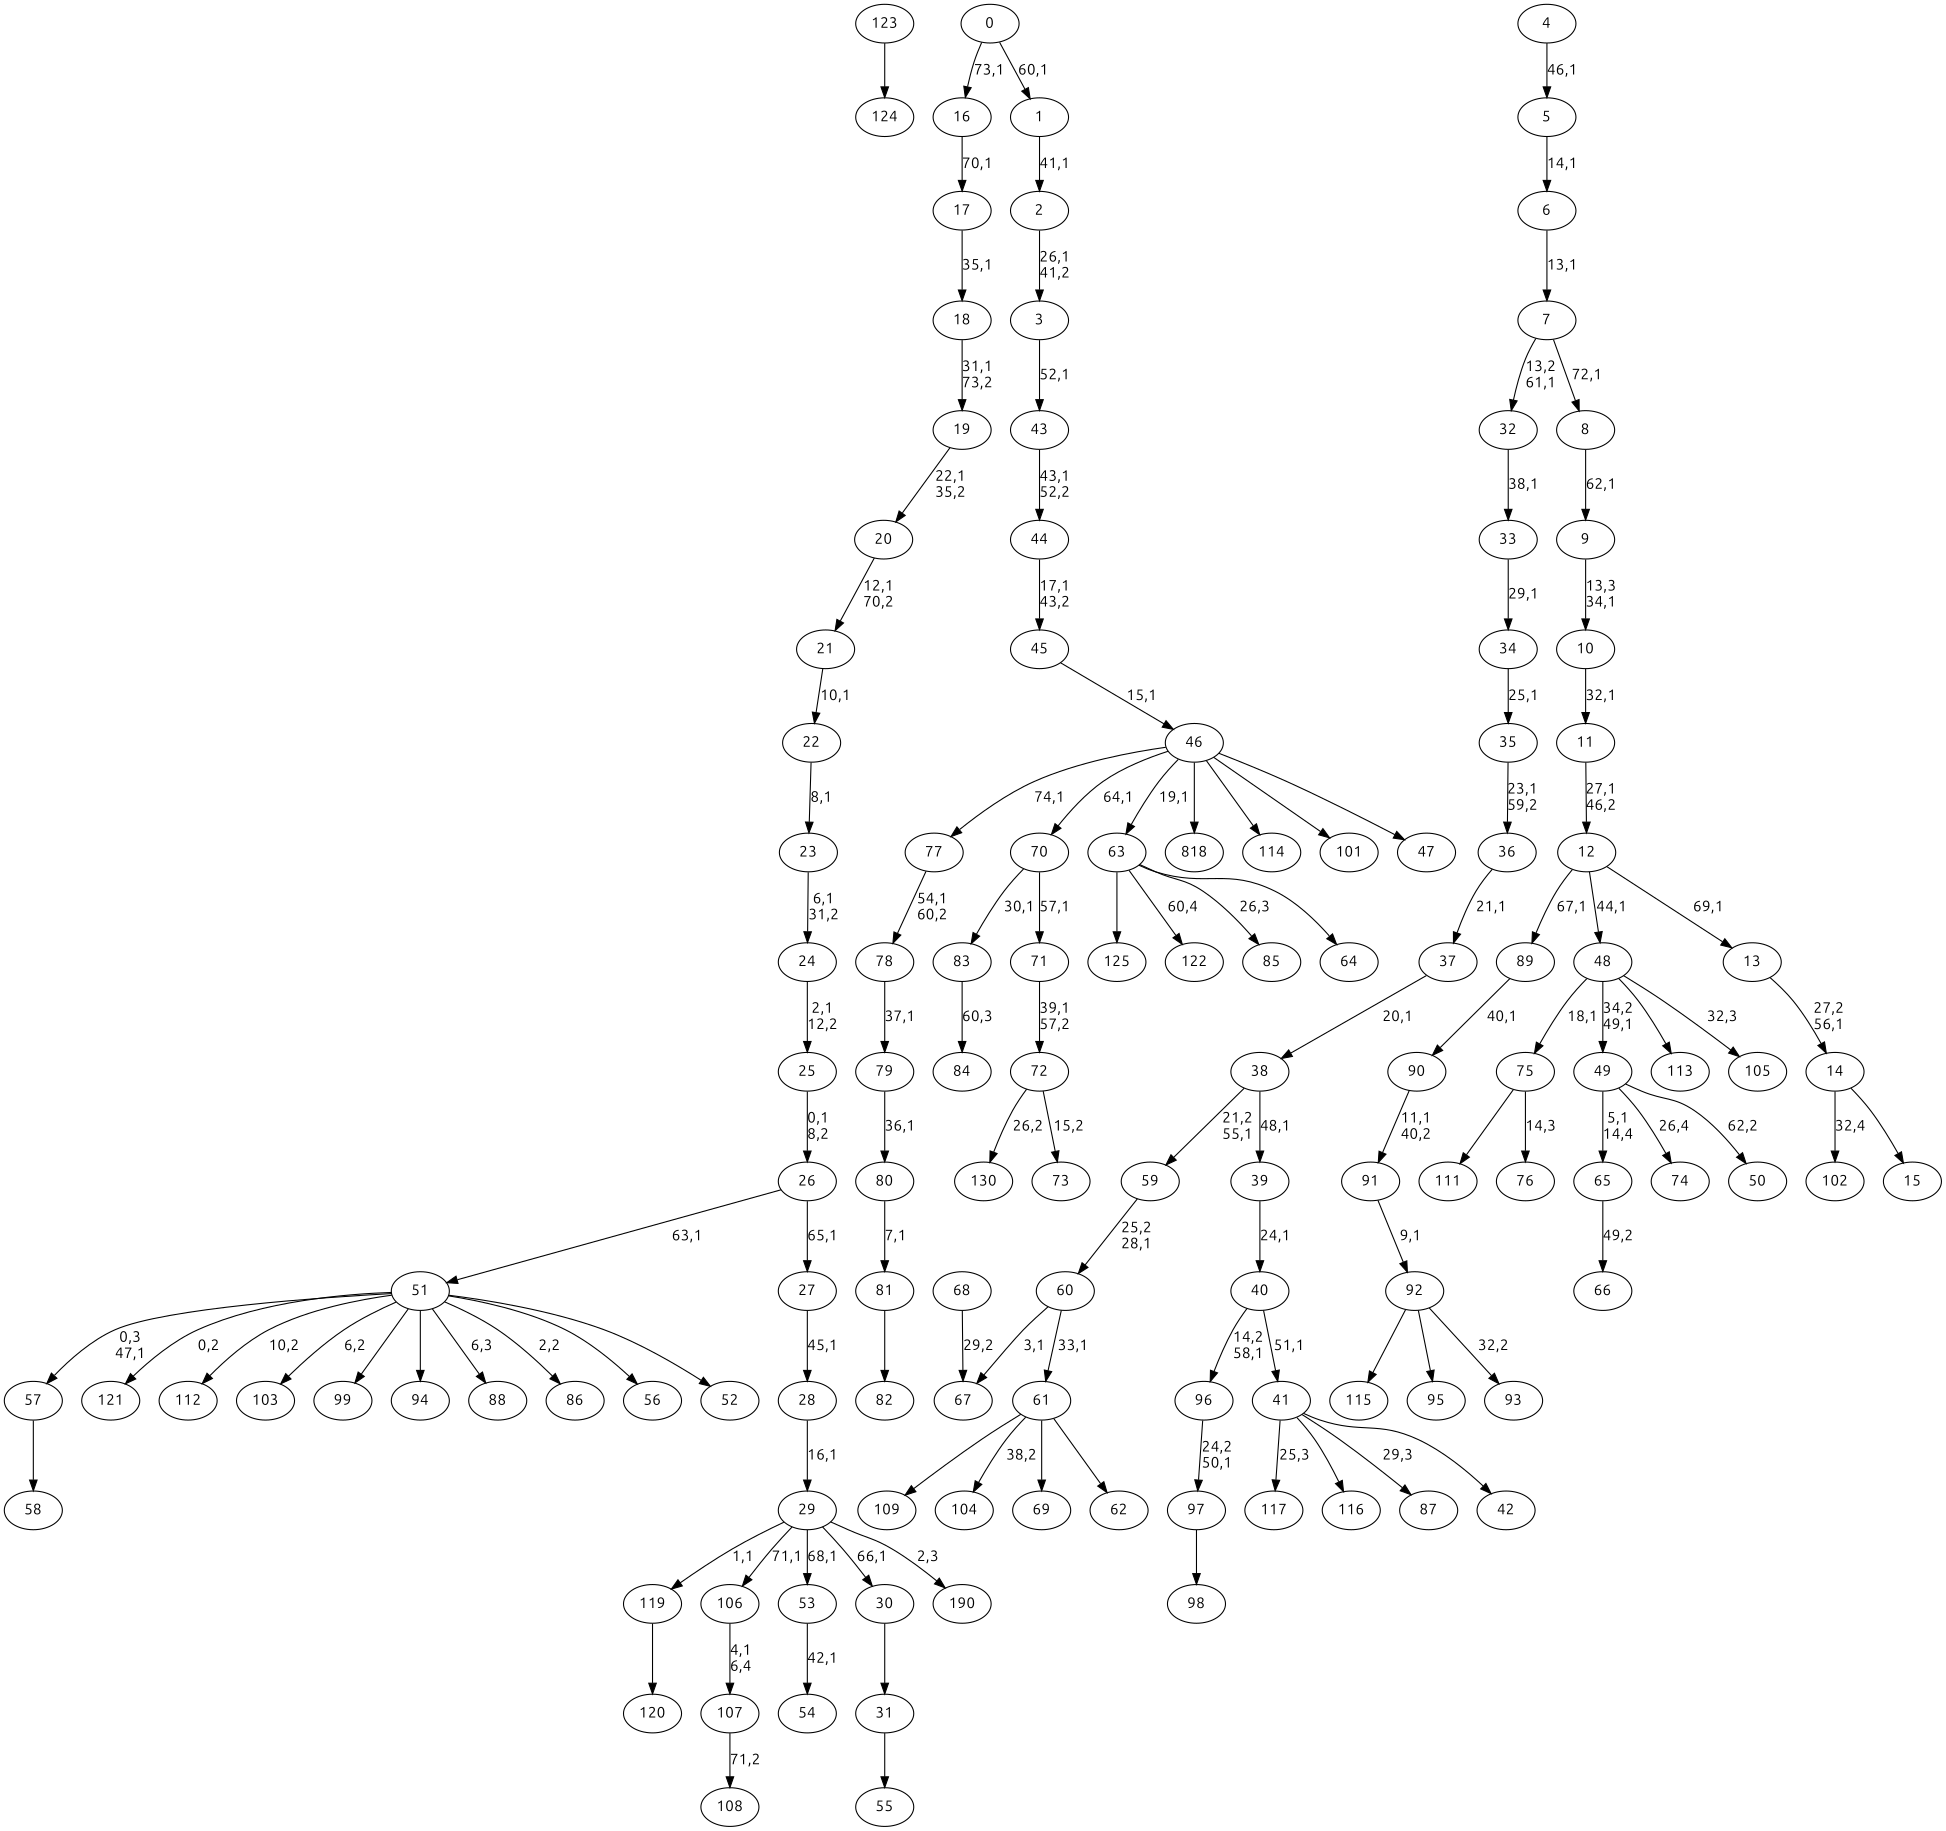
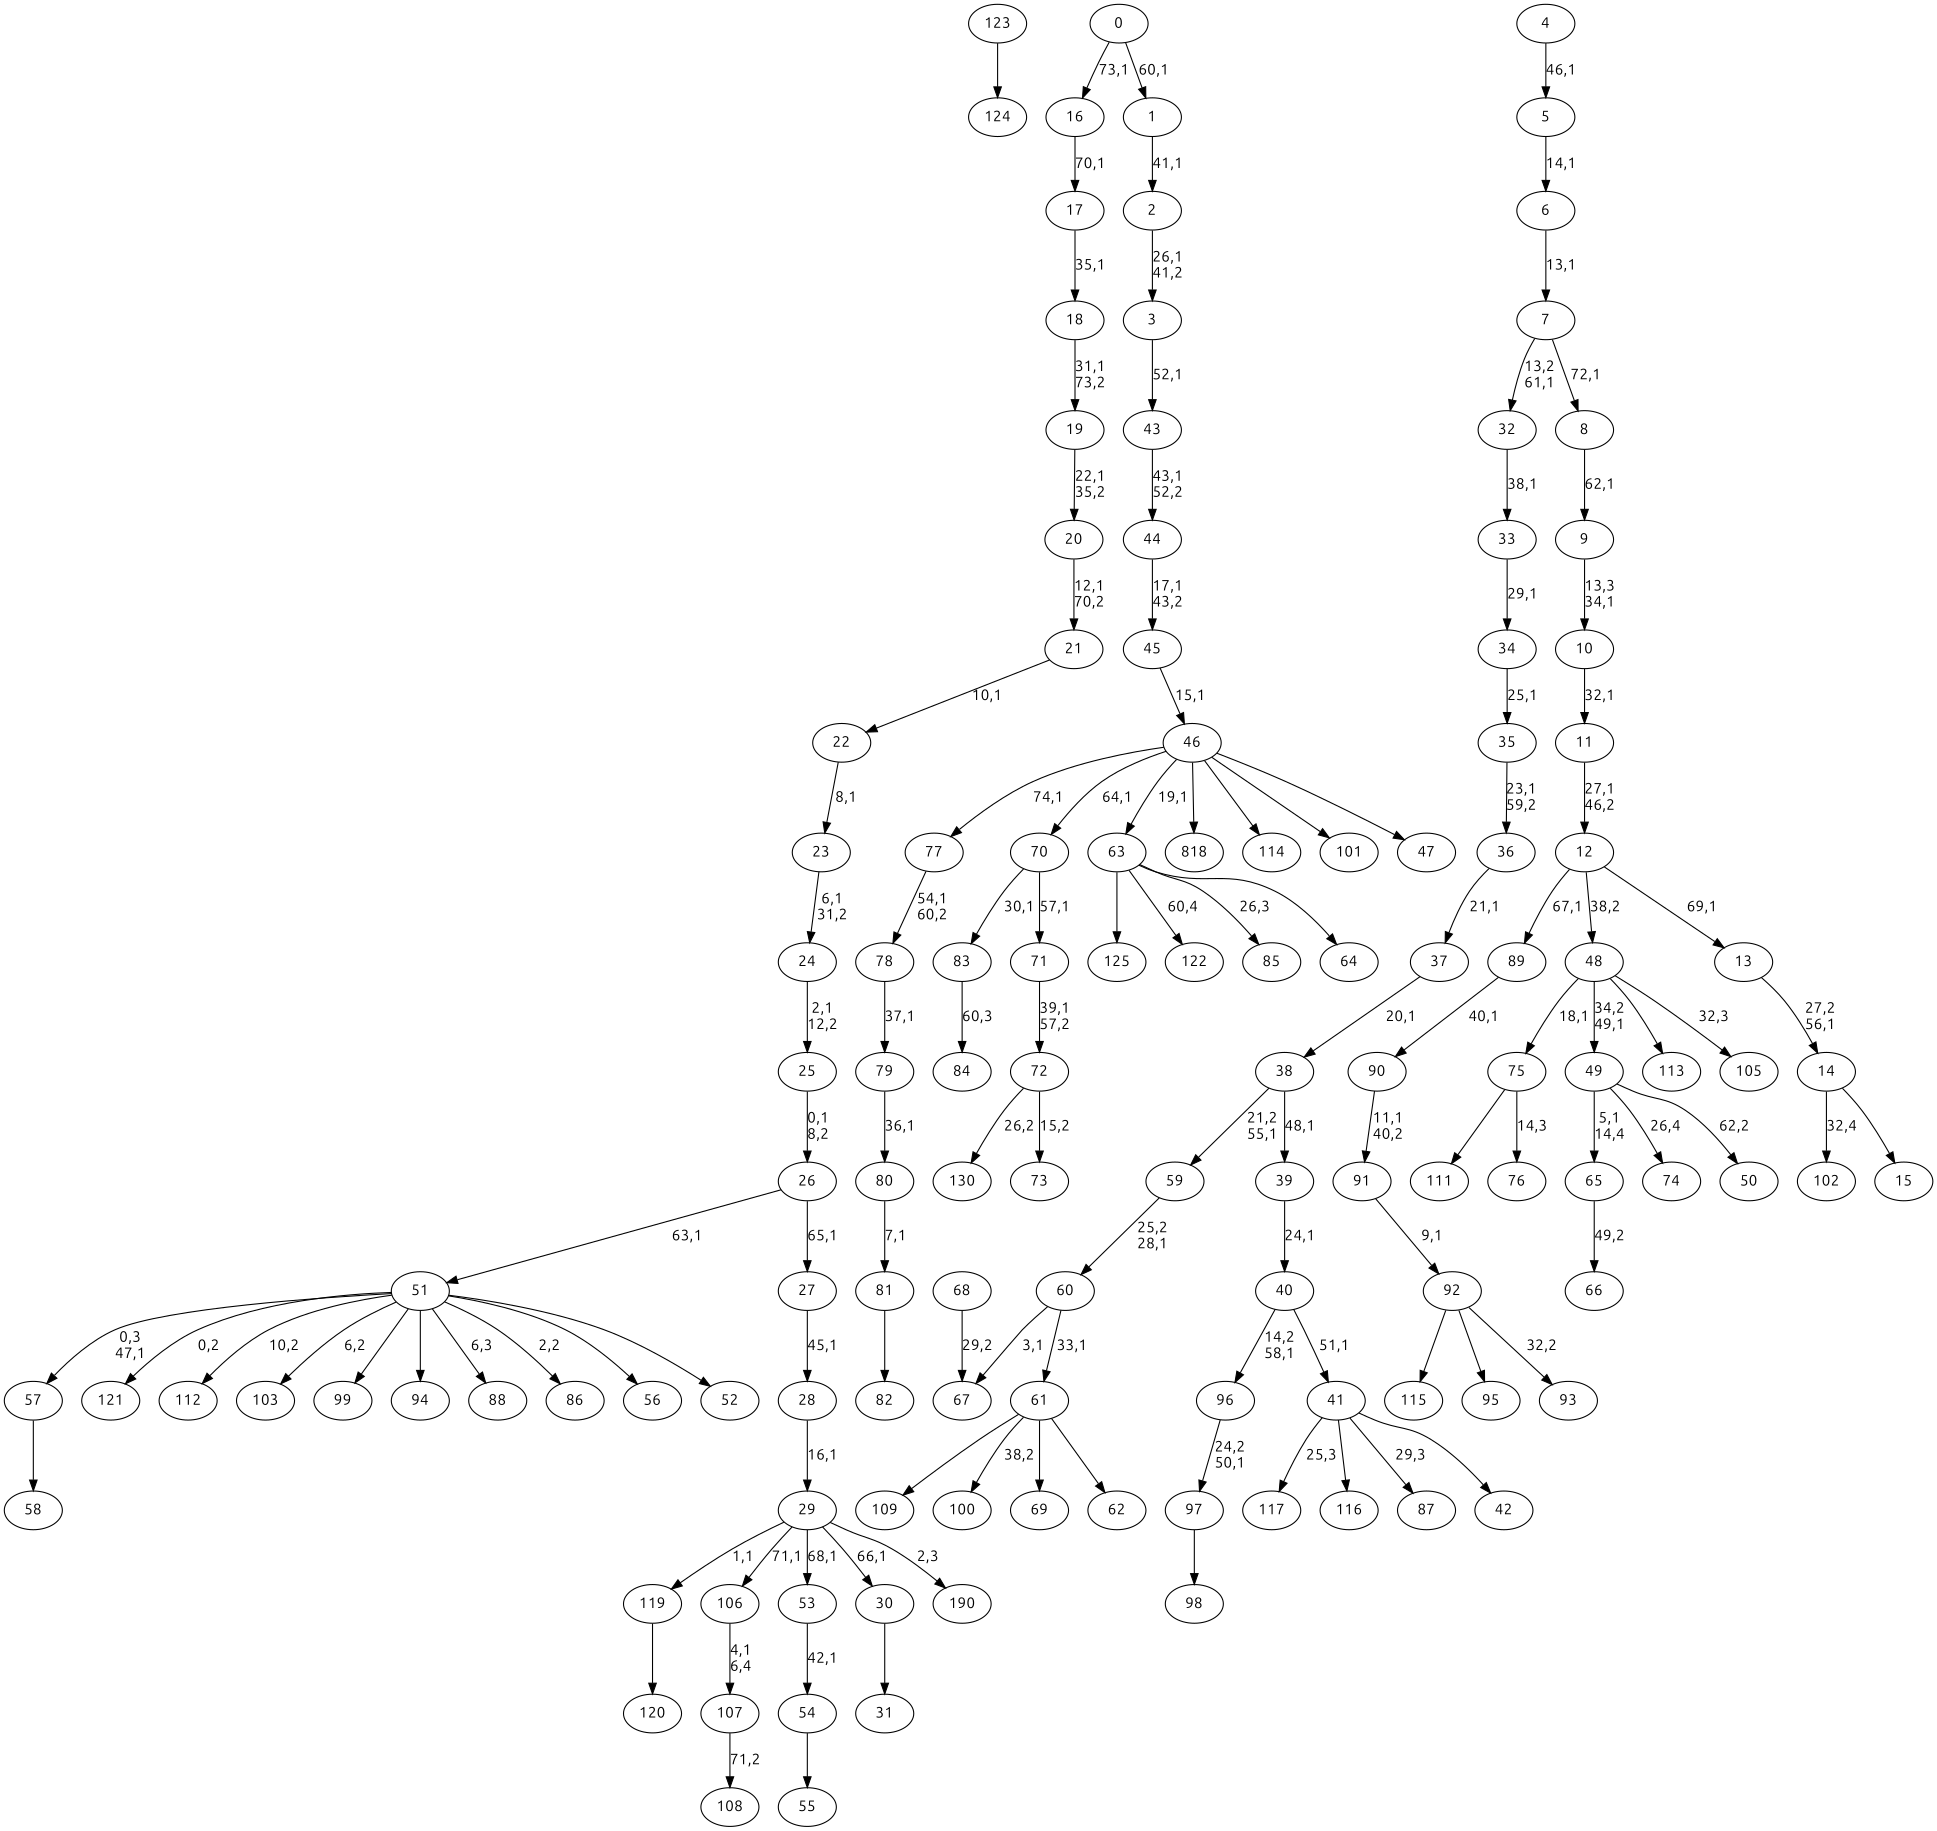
edge "12" -> "48": label "44,1" -> "38,2"
node "104": label "104" -> "100"
edge "31" -> "55": now "54" -> "55"
